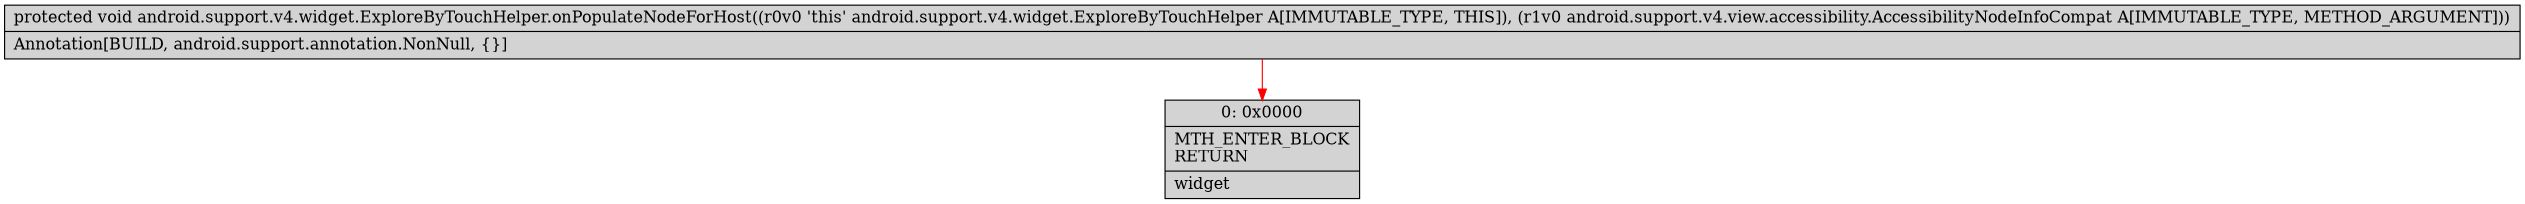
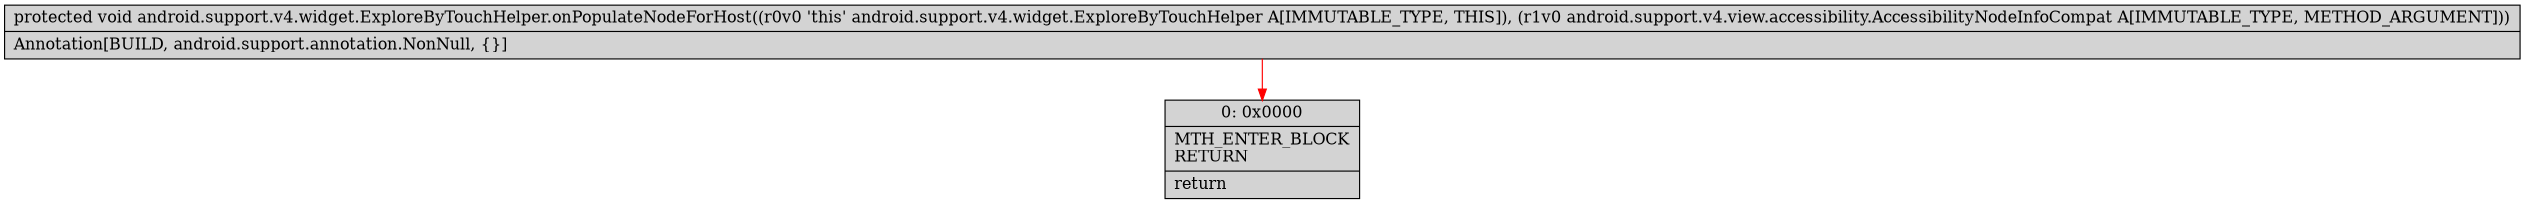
node "0: 0x0000": text "widget" -> "return"
